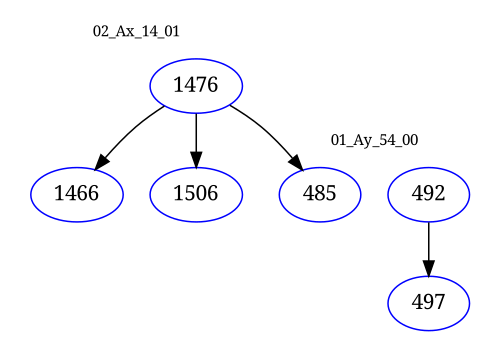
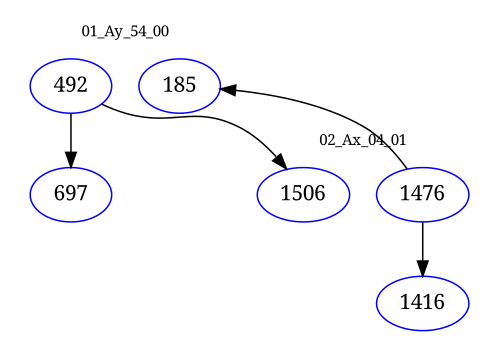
cluster "02_Ax_14_01": label "02_Ax_14_01" -> "02_Ax_04_01"
edge "1476" -> "1506": now "492" -> "1506"
node "1466": label "1466" -> "1416"
node "485": label "485" -> "185"
node "497": label "497" -> "697"
